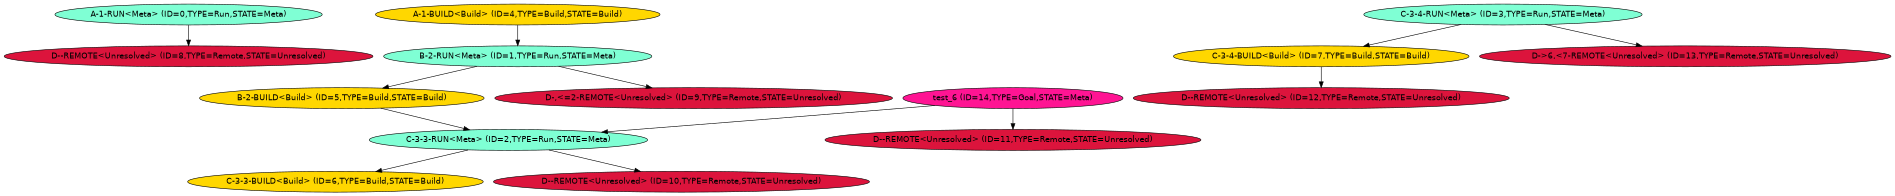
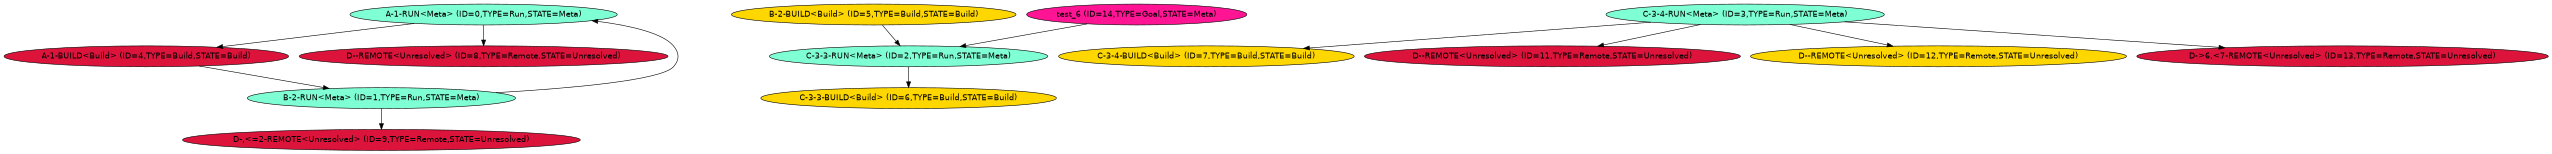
node "A-1-BUILD<Build> (ID=4,TYPE=Build,STATE=Build)": fillcolor gold -> crimson
edge "A-1-RUN<Meta> (ID=0,TYPE=Run,STATE=Meta)" -> "A-1-BUILD<Build> (ID=4,TYPE=Build,STATE=Build)": added
edge "C-3-4-BUILD<Build> (ID=7,TYPE=Build,STATE=Build)" -> "D--REMOTE<Unresolved> (ID=12,TYPE=Remote,STATE=Unresolved)": now "C-3-4-RUN<Meta> (ID=3,TYPE=Run,STATE=Meta)" -> "D--REMOTE<Unresolved> (ID=12,TYPE=Remote,STATE=Unresolved)"
edge "B-2-RUN<Meta> (ID=1,TYPE=Run,STATE=Meta)" -> "B-2-BUILD<Build> (ID=5,TYPE=Build,STATE=Build)": now "B-2-RUN<Meta> (ID=1,TYPE=Run,STATE=Meta)" -> "A-1-RUN<Meta> (ID=0,TYPE=Run,STATE=Meta)"
node "D--REMOTE<Unresolved> (ID=12,TYPE=Remote,STATE=Unresolved)": fillcolor crimson -> gold
edge "test_6 (ID=14,TYPE=Goal,STATE=Meta)" -> "D--REMOTE<Unresolved> (ID=11,TYPE=Remote,STATE=Unresolved)": now "C-3-4-RUN<Meta> (ID=3,TYPE=Run,STATE=Meta)" -> "D--REMOTE<Unresolved> (ID=11,TYPE=Remote,STATE=Unresolved)"
node "D--REMOTE<Unresolved> (ID=10,TYPE=Remote,STATE=Unresolved)": removed
